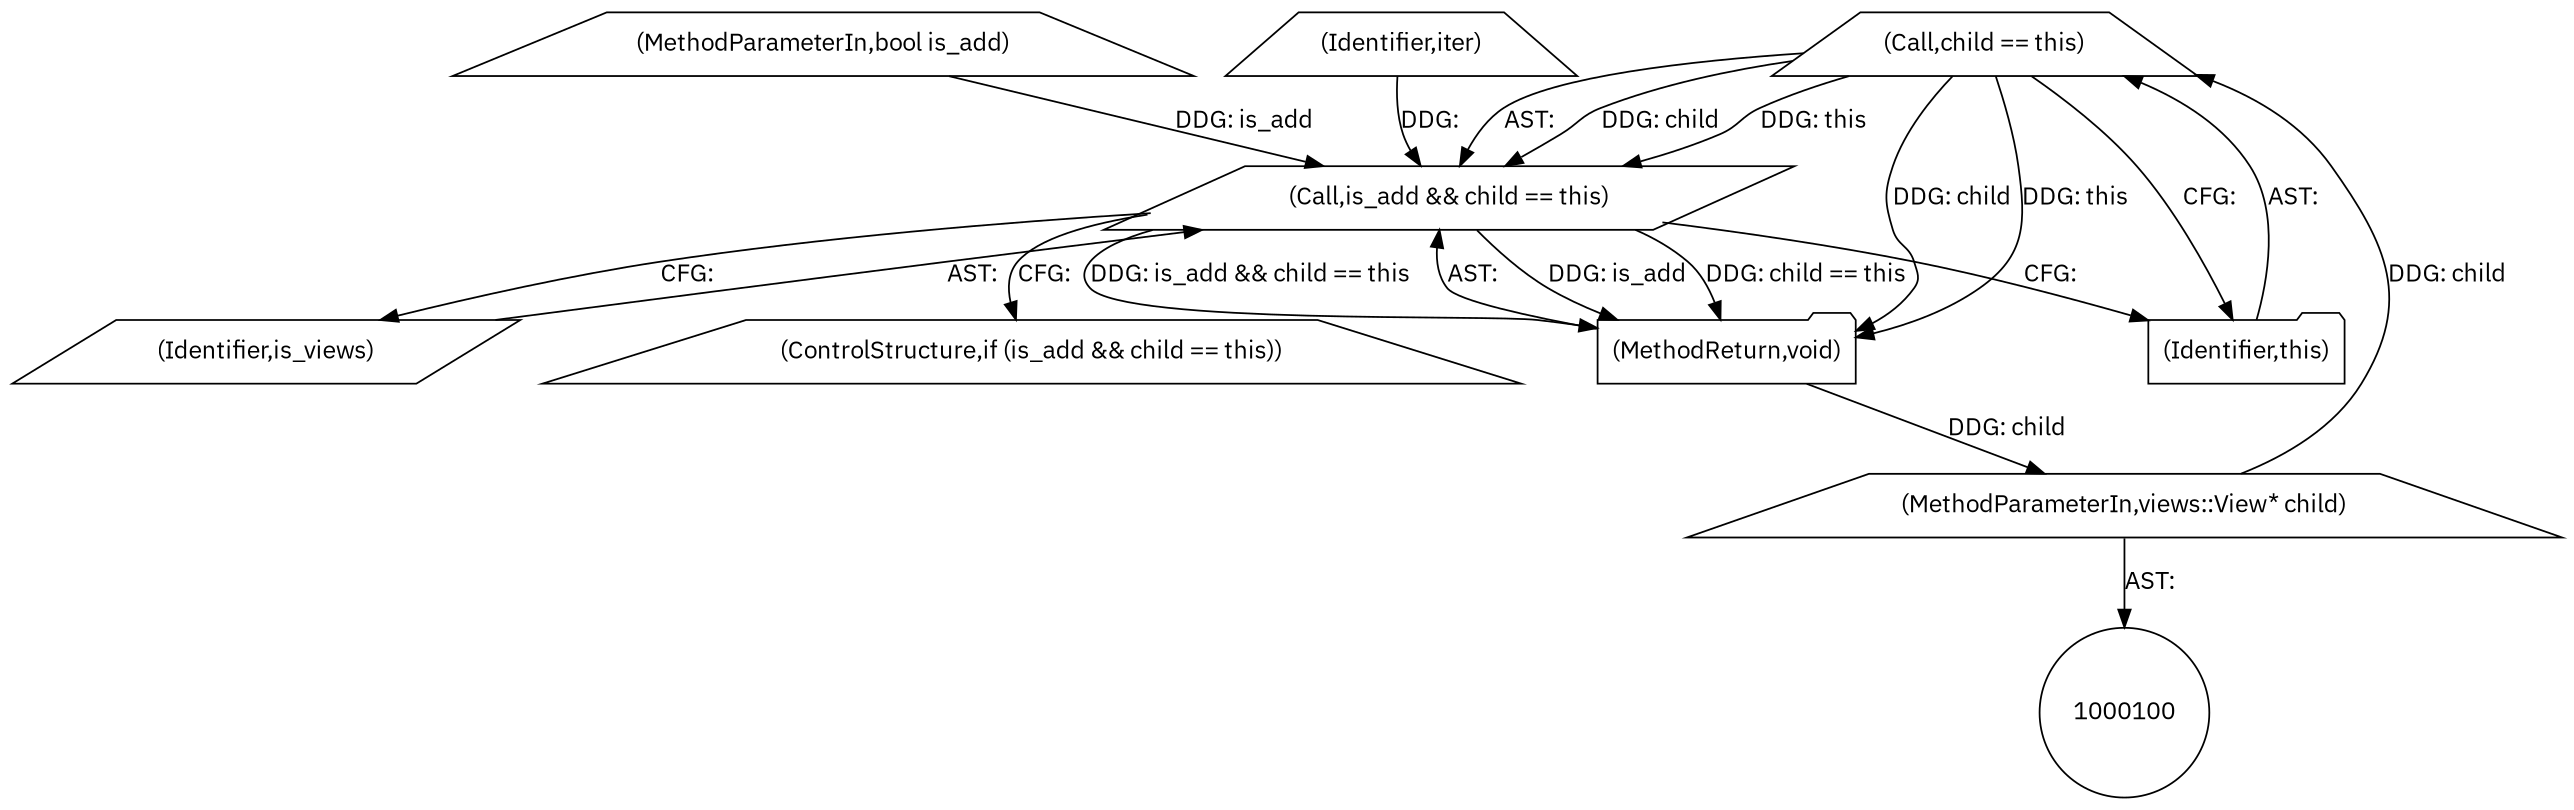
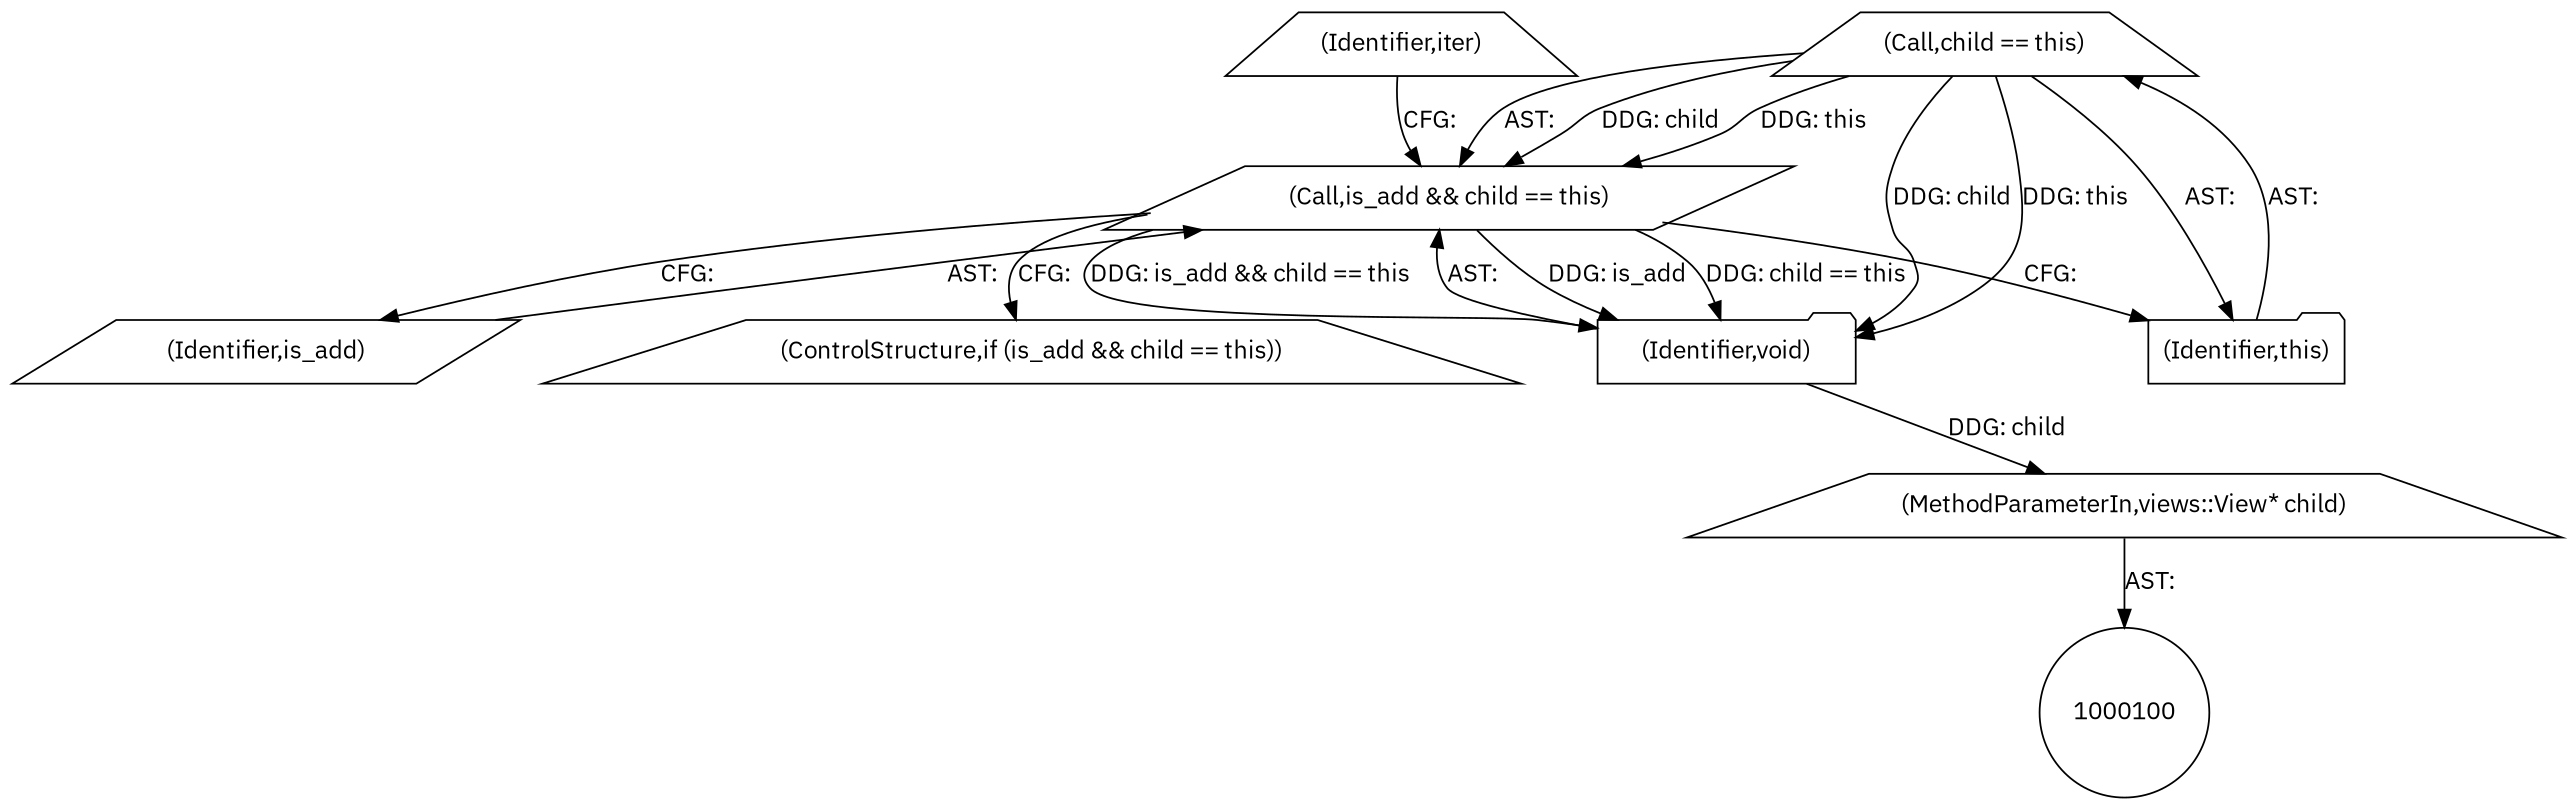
node "(MethodParameterIn,bool is_add)": removed
edge "(Identifier,iter)" -> "(Call,is_add && child == this)": label "DDG: " -> "CFG: "
edge "(Call,child == this)" -> "(Identifier,this)": label "CFG: " -> "AST: "
edge "(MethodParameterIn,views::View* child)" -> "(Call,child == this)": removed, label "DDG: child"
node "(Identifier,is_views)": label "(Identifier,is_views)" -> "(Identifier,is_add)"
node "(MethodReturn,void)": label "(MethodReturn,void)" -> "(Identifier,void)"
